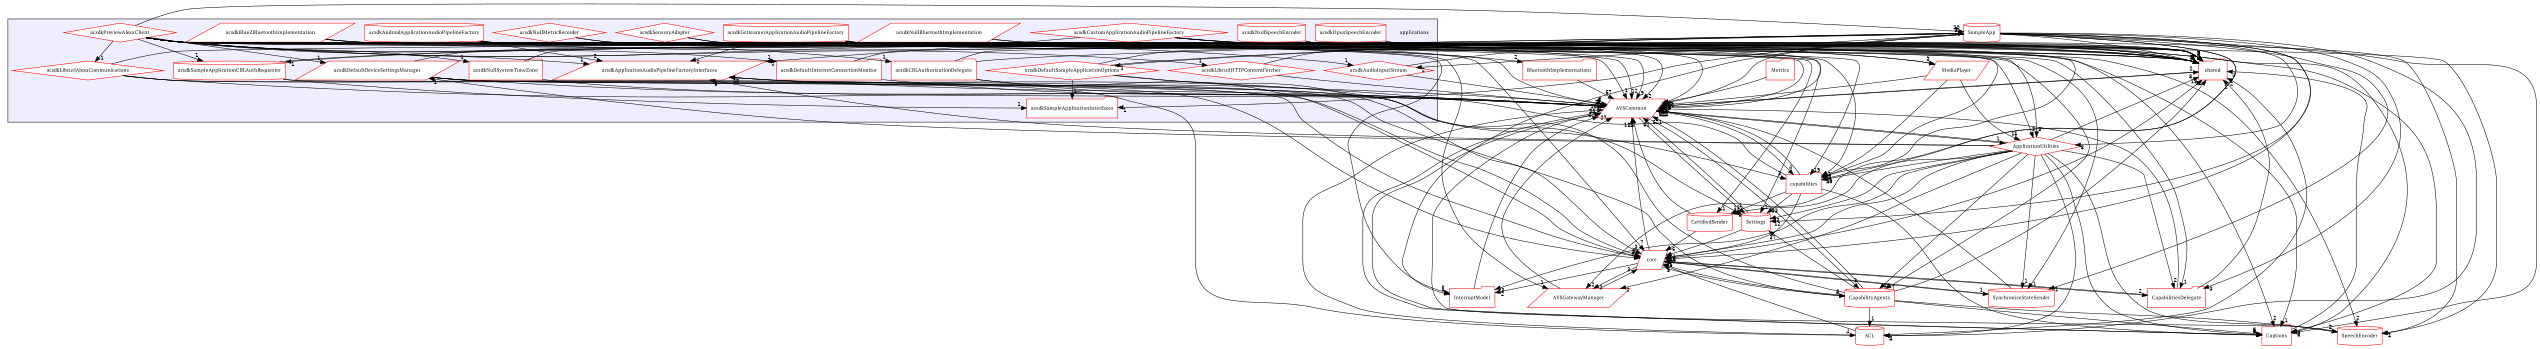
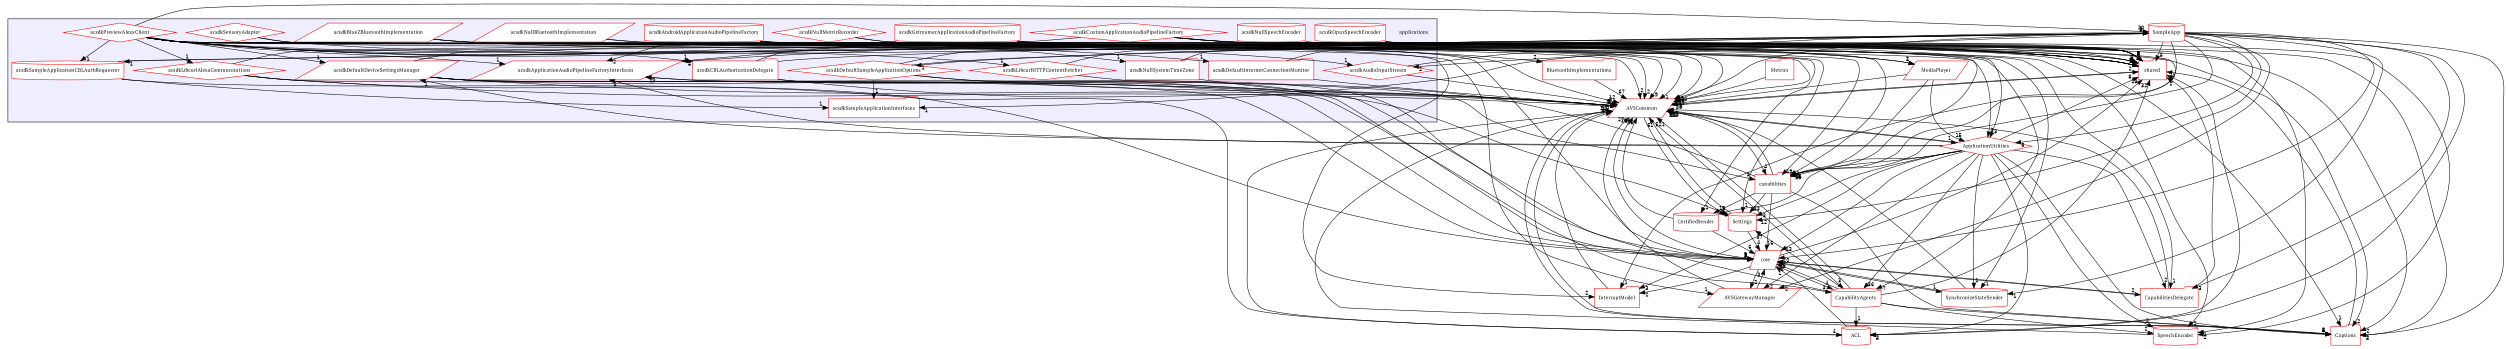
edge "acsdkNullSpeechEncoder" -> "shared": removed
edge "acsdkApplicationAudioPipelineFactoryInterfaces" -> "AVSCommon": removed
